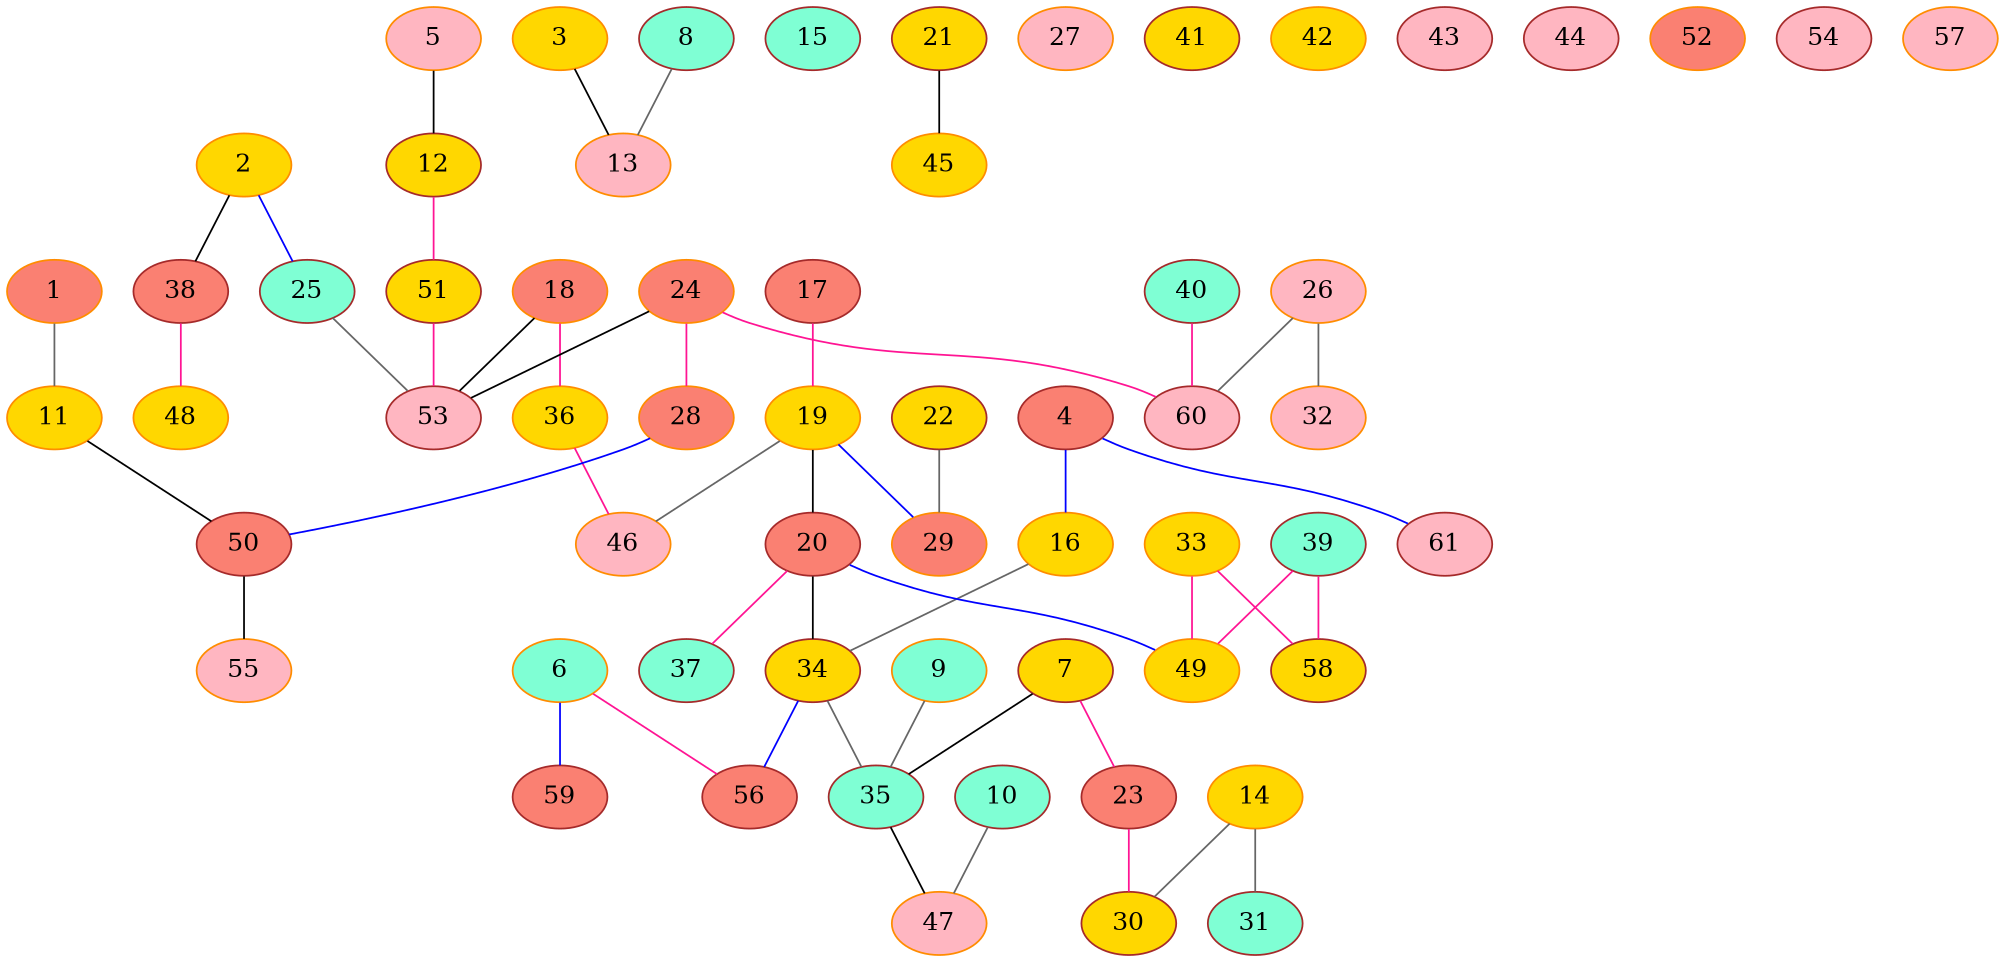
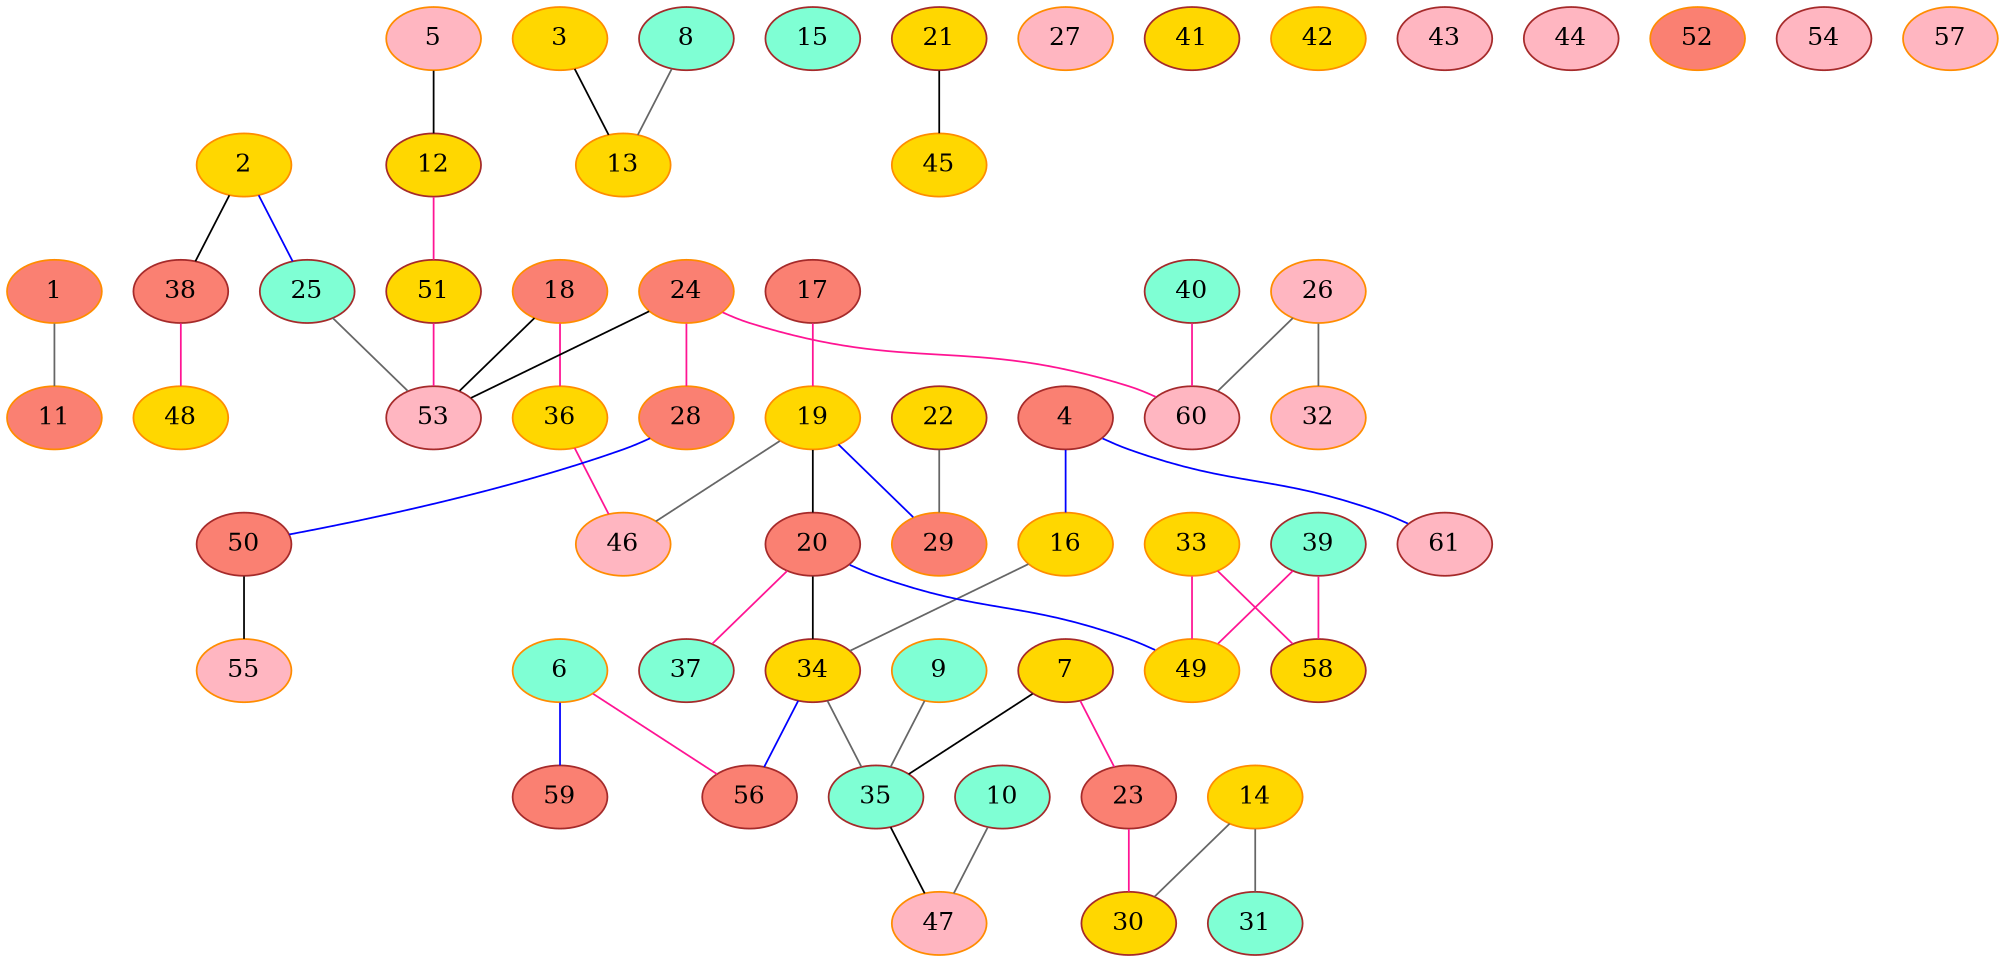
node "13": fillcolor lightpink -> gold
node "11": fillcolor gold -> salmon
edge "11" -- "50": removed
